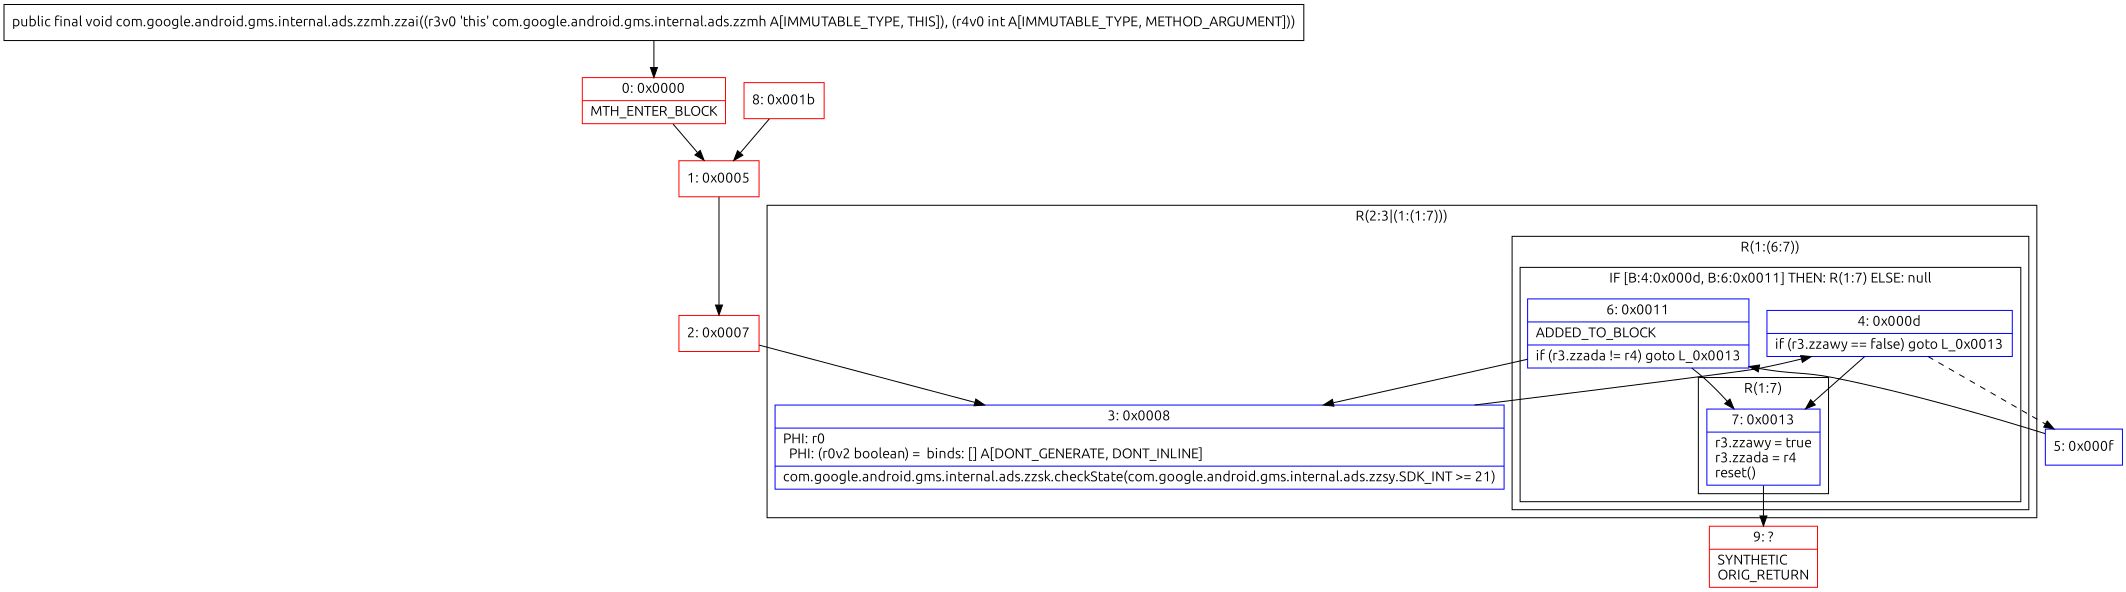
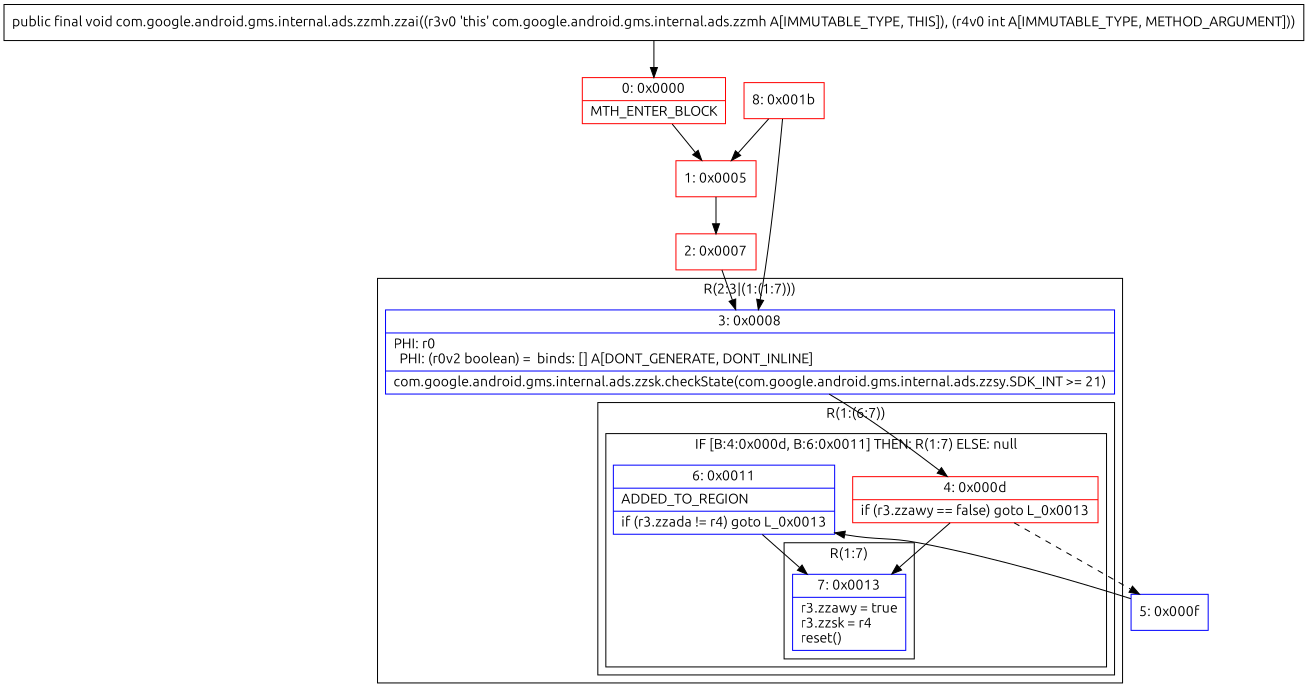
node "6: 0x0011": text "ADDED_TO_BLOCK" -> "ADDED_TO_REGION"
node "4: 0x000d": color blue -> red
edge "6: 0x0011" -> "3: 0x0008": now "8: 0x001b" -> "3: 0x0008"
node "7: 0x0013": text "r3.zzada = r4" -> "r3.zzsk = r4"
node "9: ?": removed
